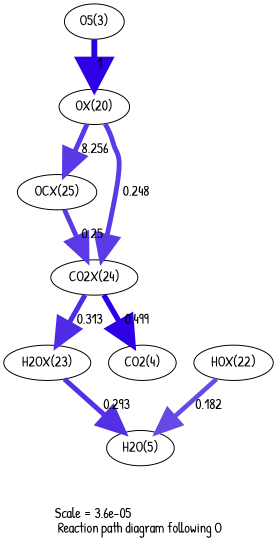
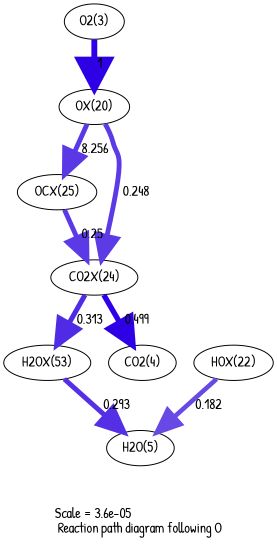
node "O5(3)": label "O5(3)" -> "O2(3)"
node "H2OX(23)": label "H2OX(23)" -> "H2OX(53)"
